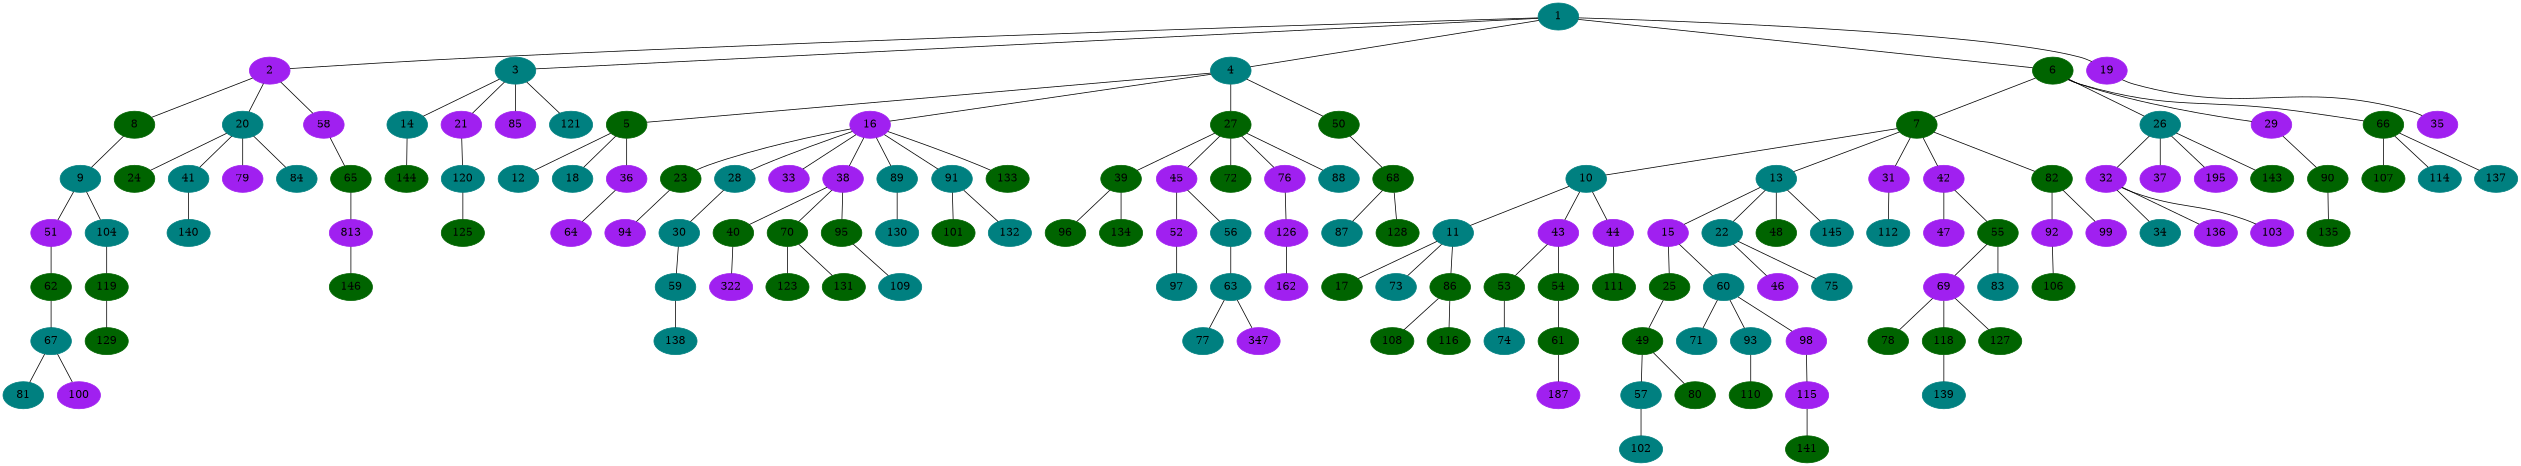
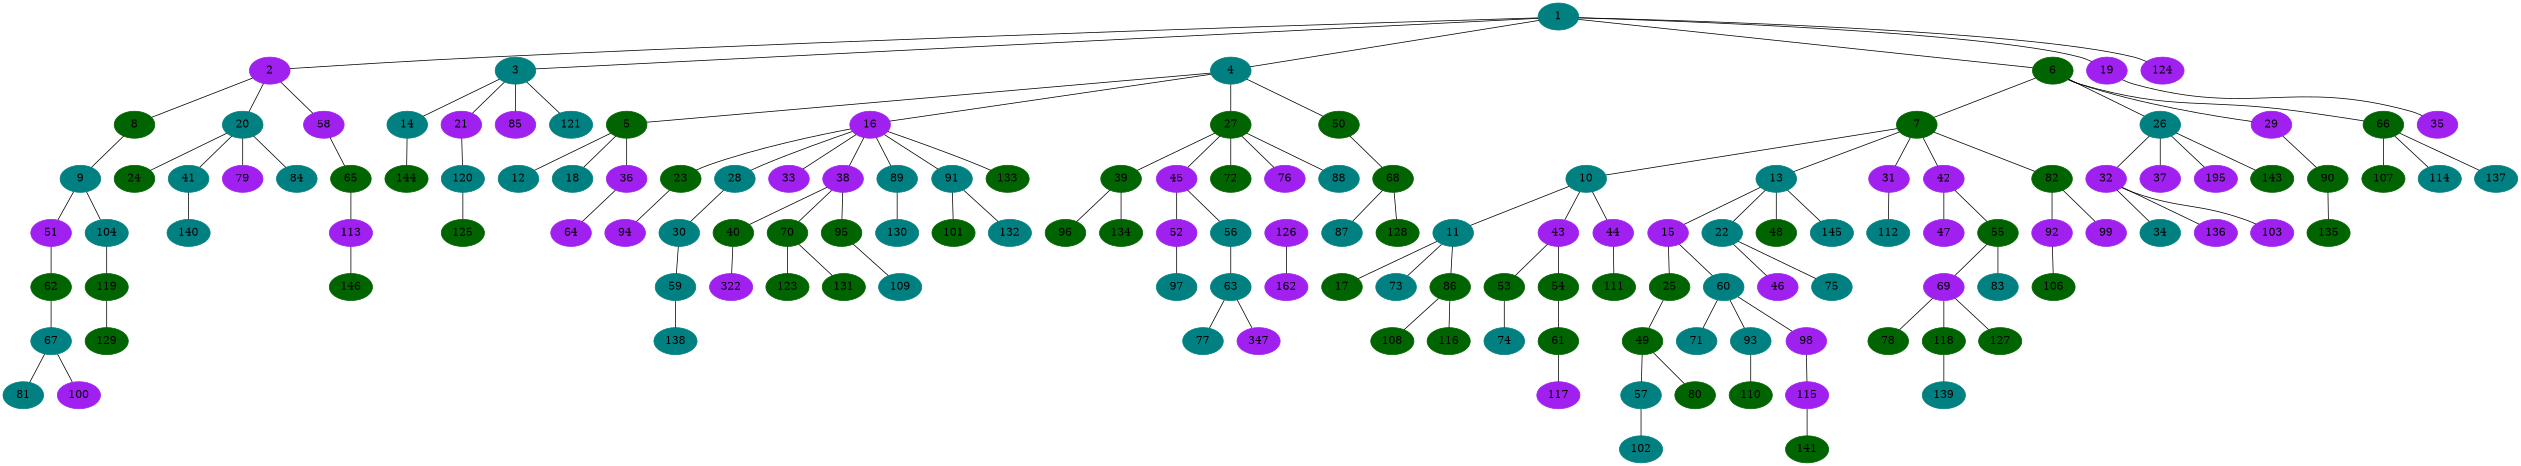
node "124": added
edge "76" -- "126": removed
node "813": label "813" -> "113"
node "187": label "187" -> "117"
